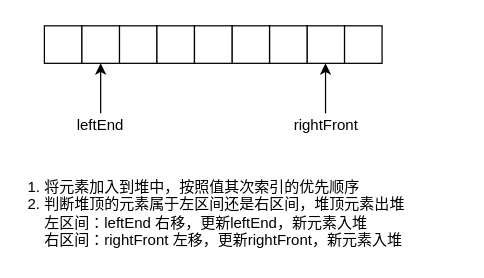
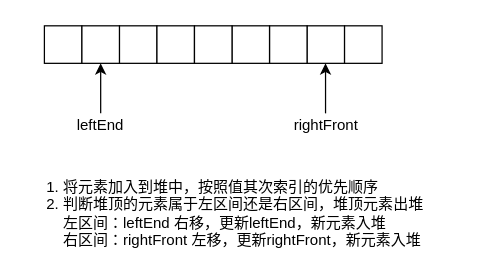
node "1. 将元素加入到堆中，按照值其次索引的优先顺序 2. 判断堆顶的元素属于左区间还是右区间，堆顶元素出堆 左区间：leftEnd 右移，更新leftEnd，新元素入堆 右区间：rightFront 左移，更新rightFront，新元素入堆": moved (241, 213) -> (260, 213)
